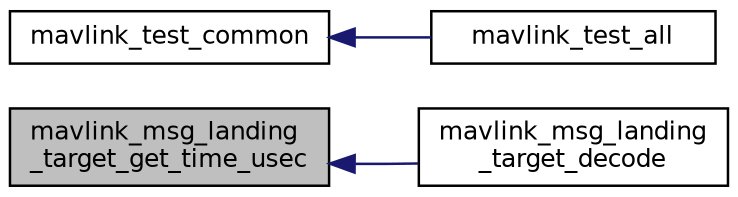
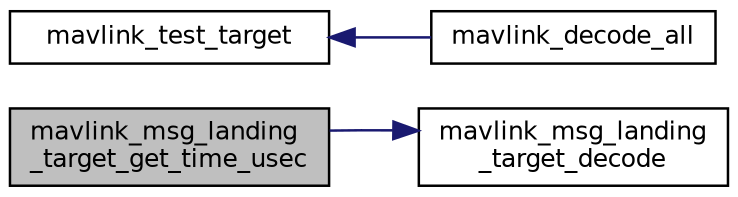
node "mavlink_test_common": label "mavlink_test_common" -> "mavlink_test_target"
node "mavlink_test_all": label "mavlink_test_all" -> "mavlink_decode_all"
edge "mavlink_msg_landing _target_decode" -> "mavlink_msg_landing _target_get_time_usec": reversed
